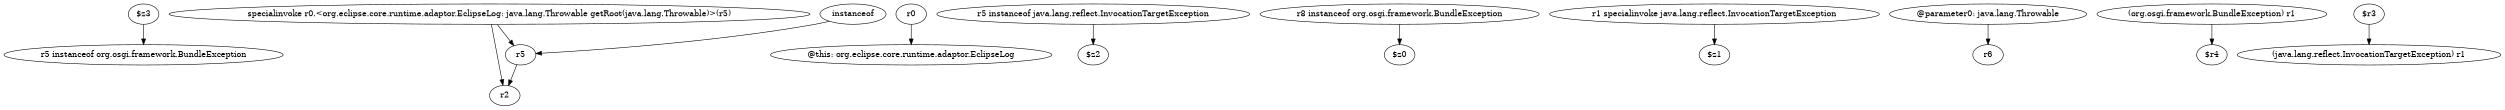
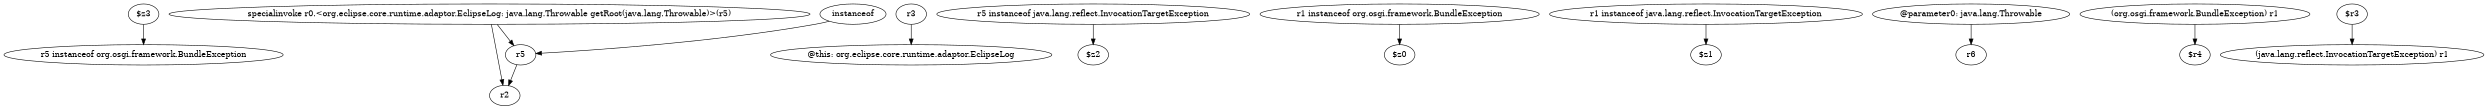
node "r0": label "r0" -> "r3"
node "r8 instanceof org.osgi.framework.BundleException": label "r8 instanceof org.osgi.framework.BundleException" -> "r1 instanceof org.osgi.framework.BundleException"
node "r1 specialinvoke java.lang.reflect.InvocationTargetException": label "r1 specialinvoke java.lang.reflect.InvocationTargetException" -> "r1 instanceof java.lang.reflect.InvocationTargetException"
